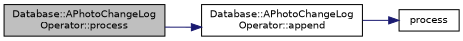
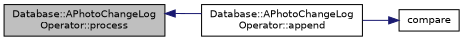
node "process": label "process" -> "compare"
edge "Database::APhotoChangeLog Operator::process" -> "Database::APhotoChangeLog Operator::append": reversed
